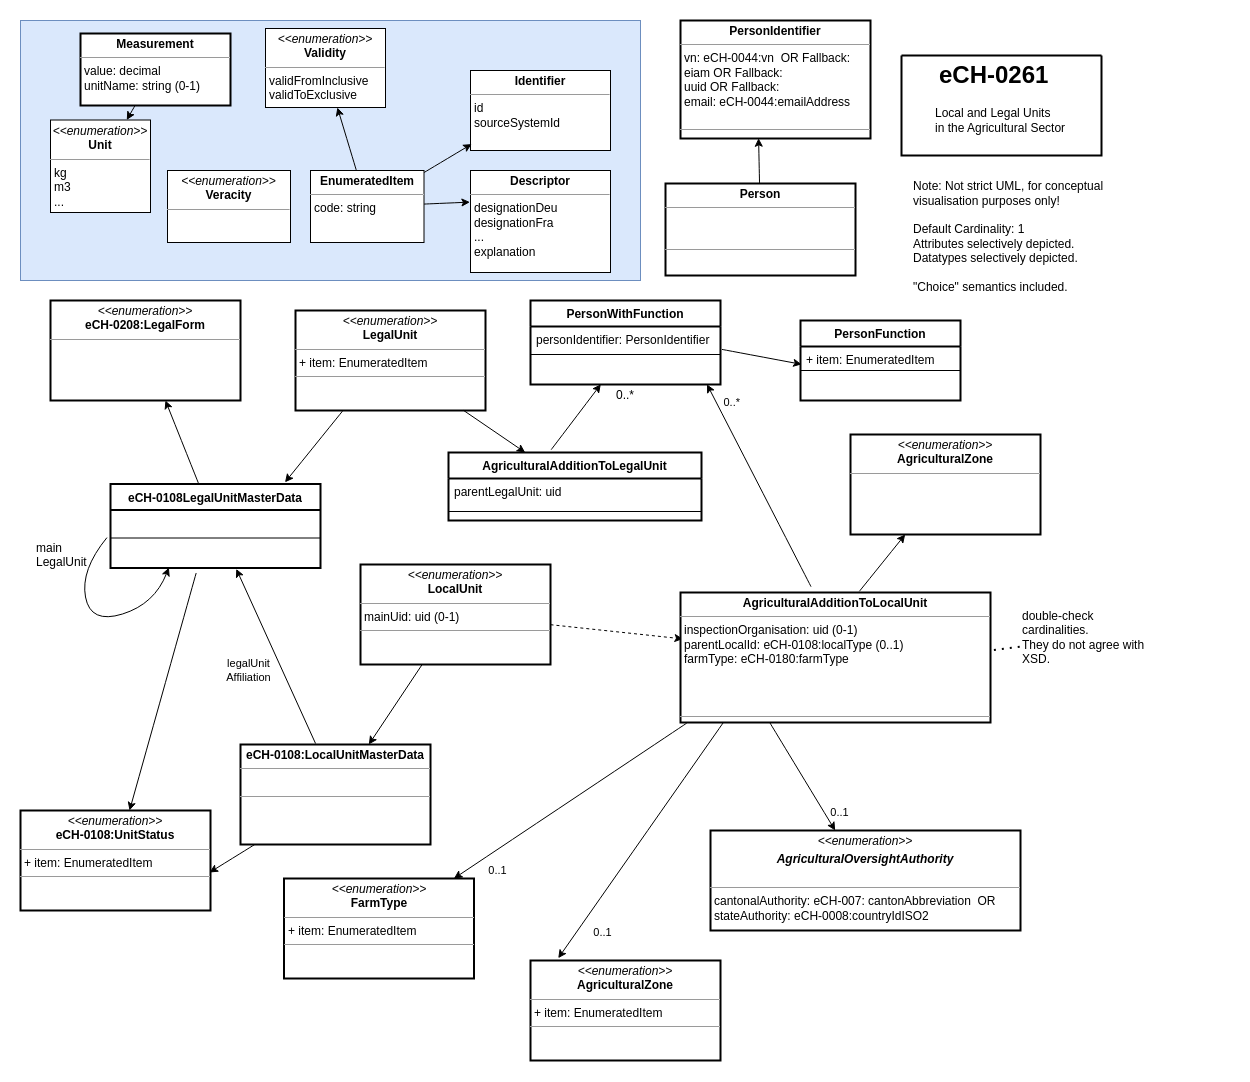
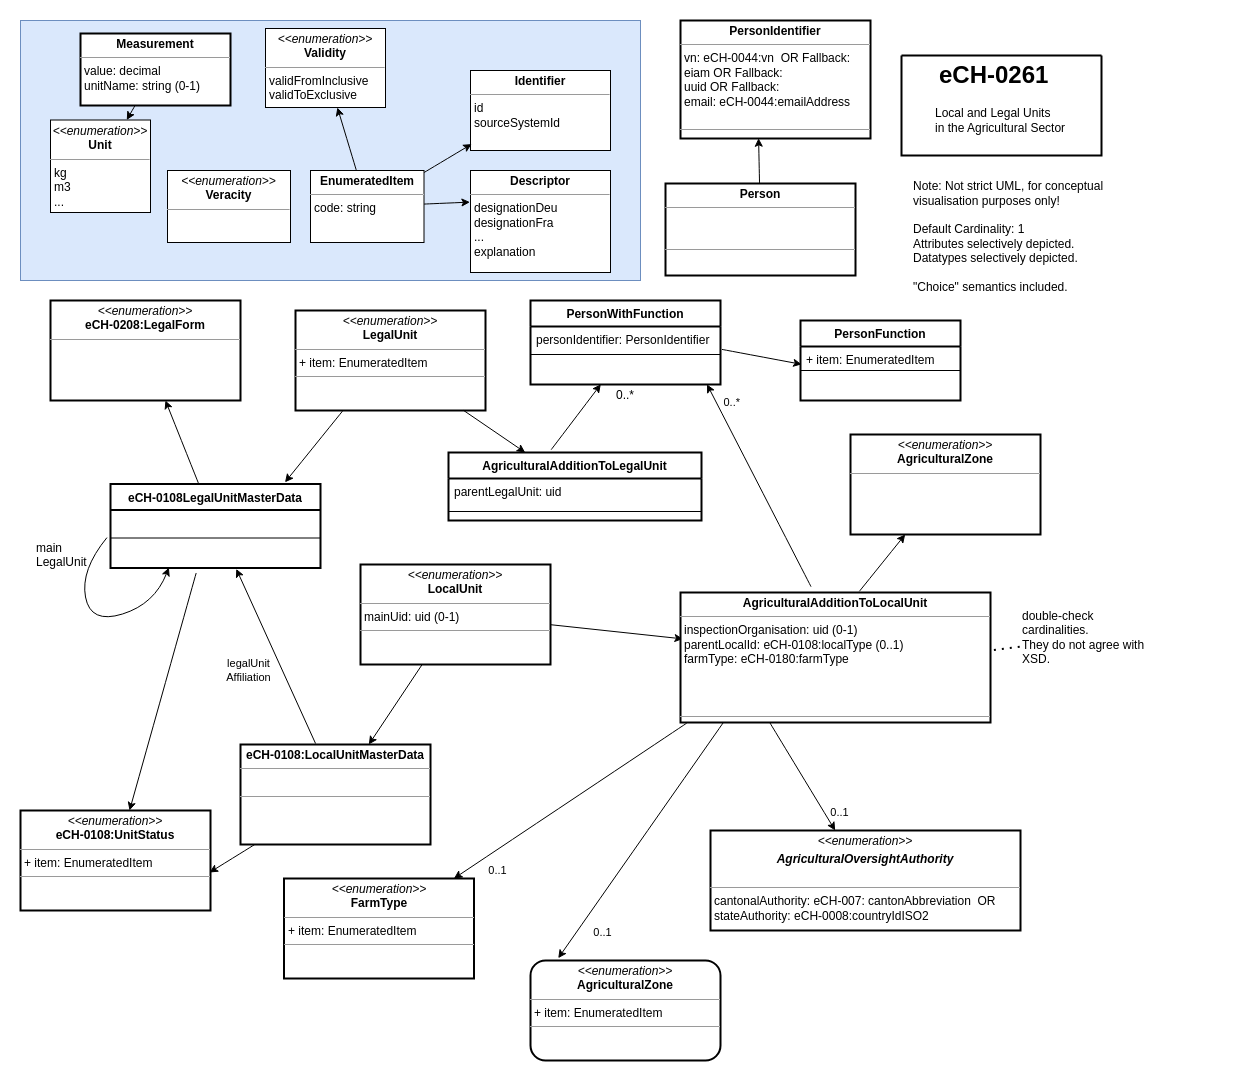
edge "<<enumeration>> LocalUnit mainUid: uid (0-1)" -> "AgriculturalAdditionToLocalUnit inspectionOrganisation: uid (0-1) parentLocalId: eCH-0108:localType (0..1) farmType: eCH-0180:farmType": style dashed -> solid
node "<<enumeration>> AgriculturalZone + item: EnumeratedItem": shape rectangle -> rounded rectangle
